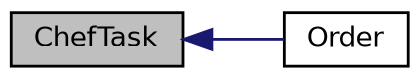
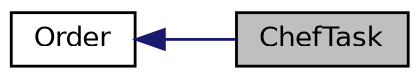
edge "Order" -> "ChefTask": reversed
